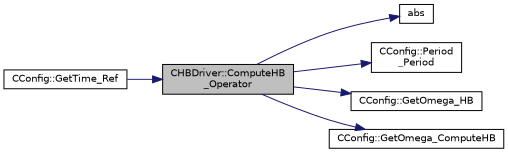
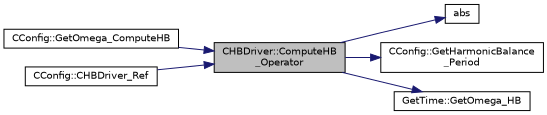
node "CConfig::Period _Period": label "CConfig::Period _Period" -> "CConfig::GetHarmonicBalance _Period"
node "CConfig::GetTime_Ref": label "CConfig::GetTime_Ref" -> "CConfig::CHBDriver_Ref"
node "CConfig::GetOmega_HB": label "CConfig::GetOmega_HB" -> "GetTime::GetOmega_HB"
edge "CHBDriver::ComputeHB _Operator" -> "CConfig::GetOmega_ComputeHB": reversed
